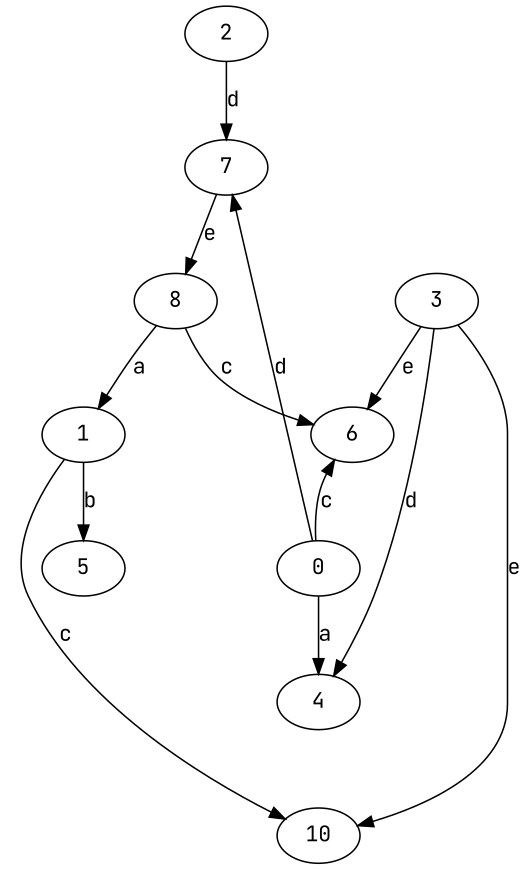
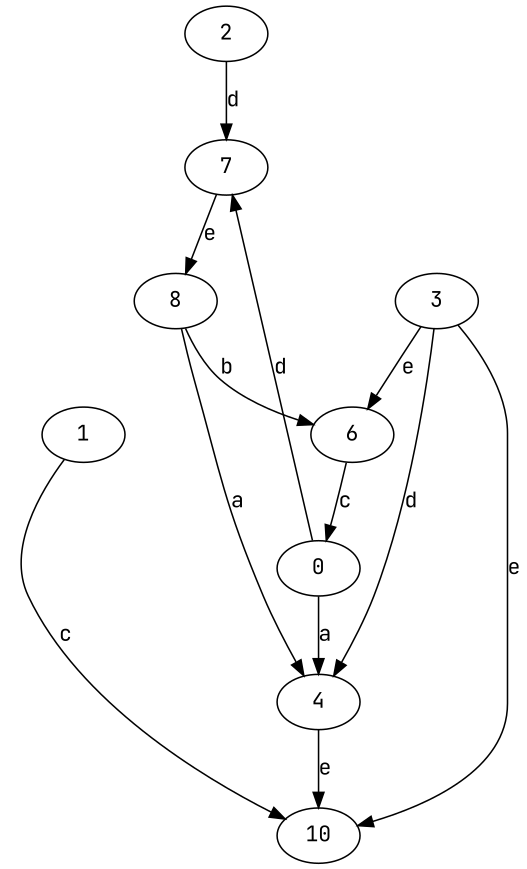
edge "8" -> "1": now "8" -> "4"
edge "8" -> "6": label "c" -> "b"
edge "0" -> "6": reversed
node "5": removed
edge "4" -> "10": added, label "e"
